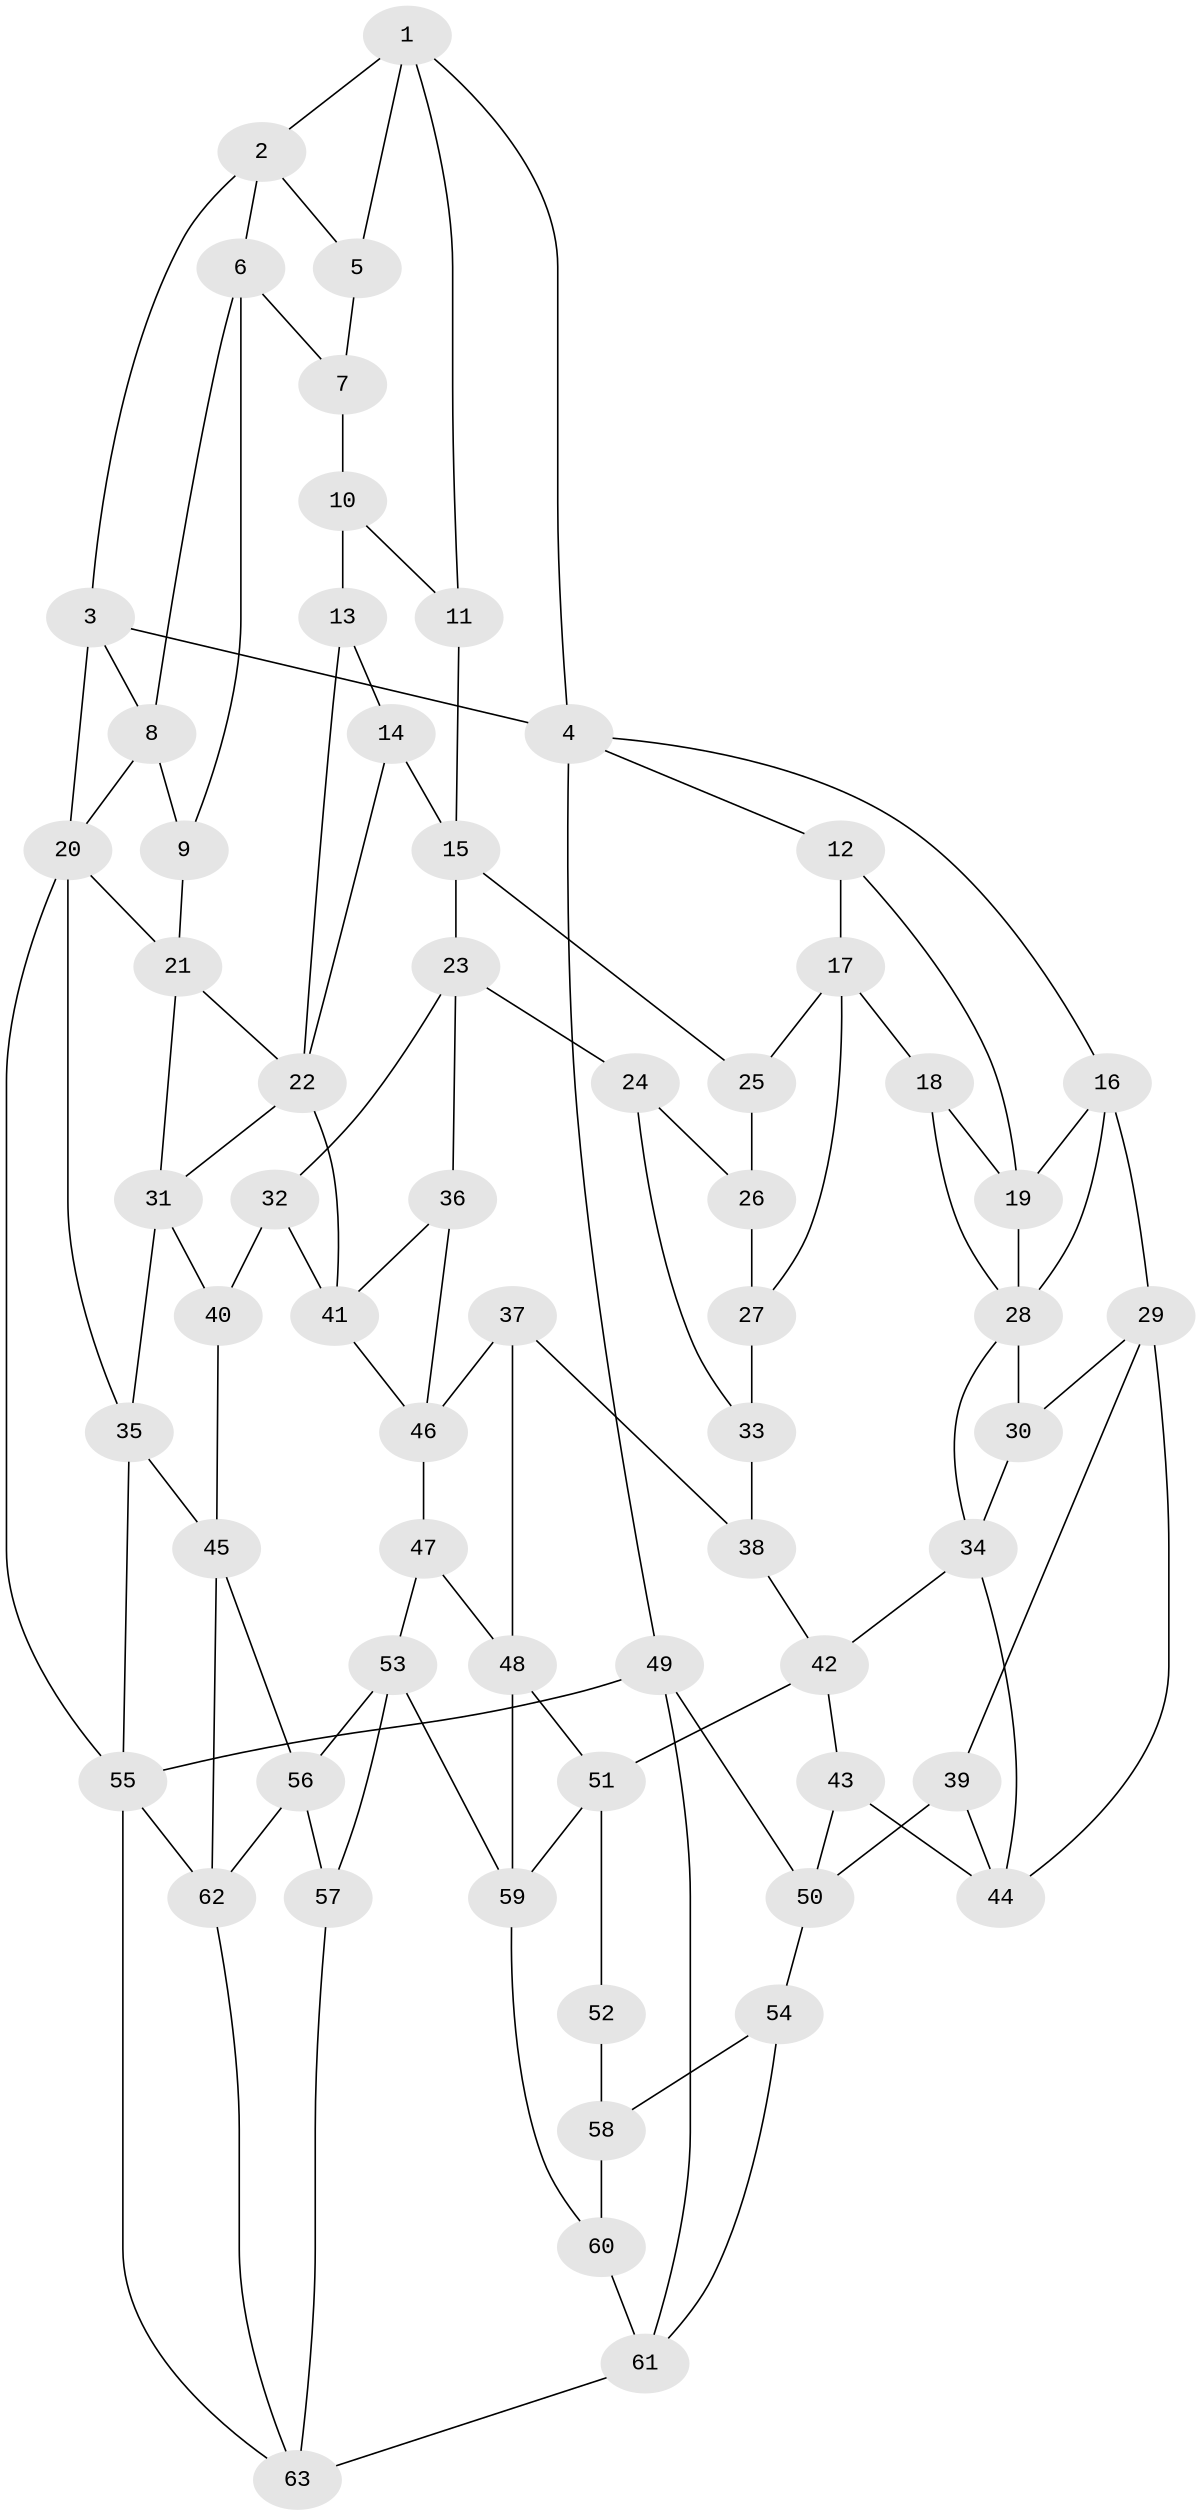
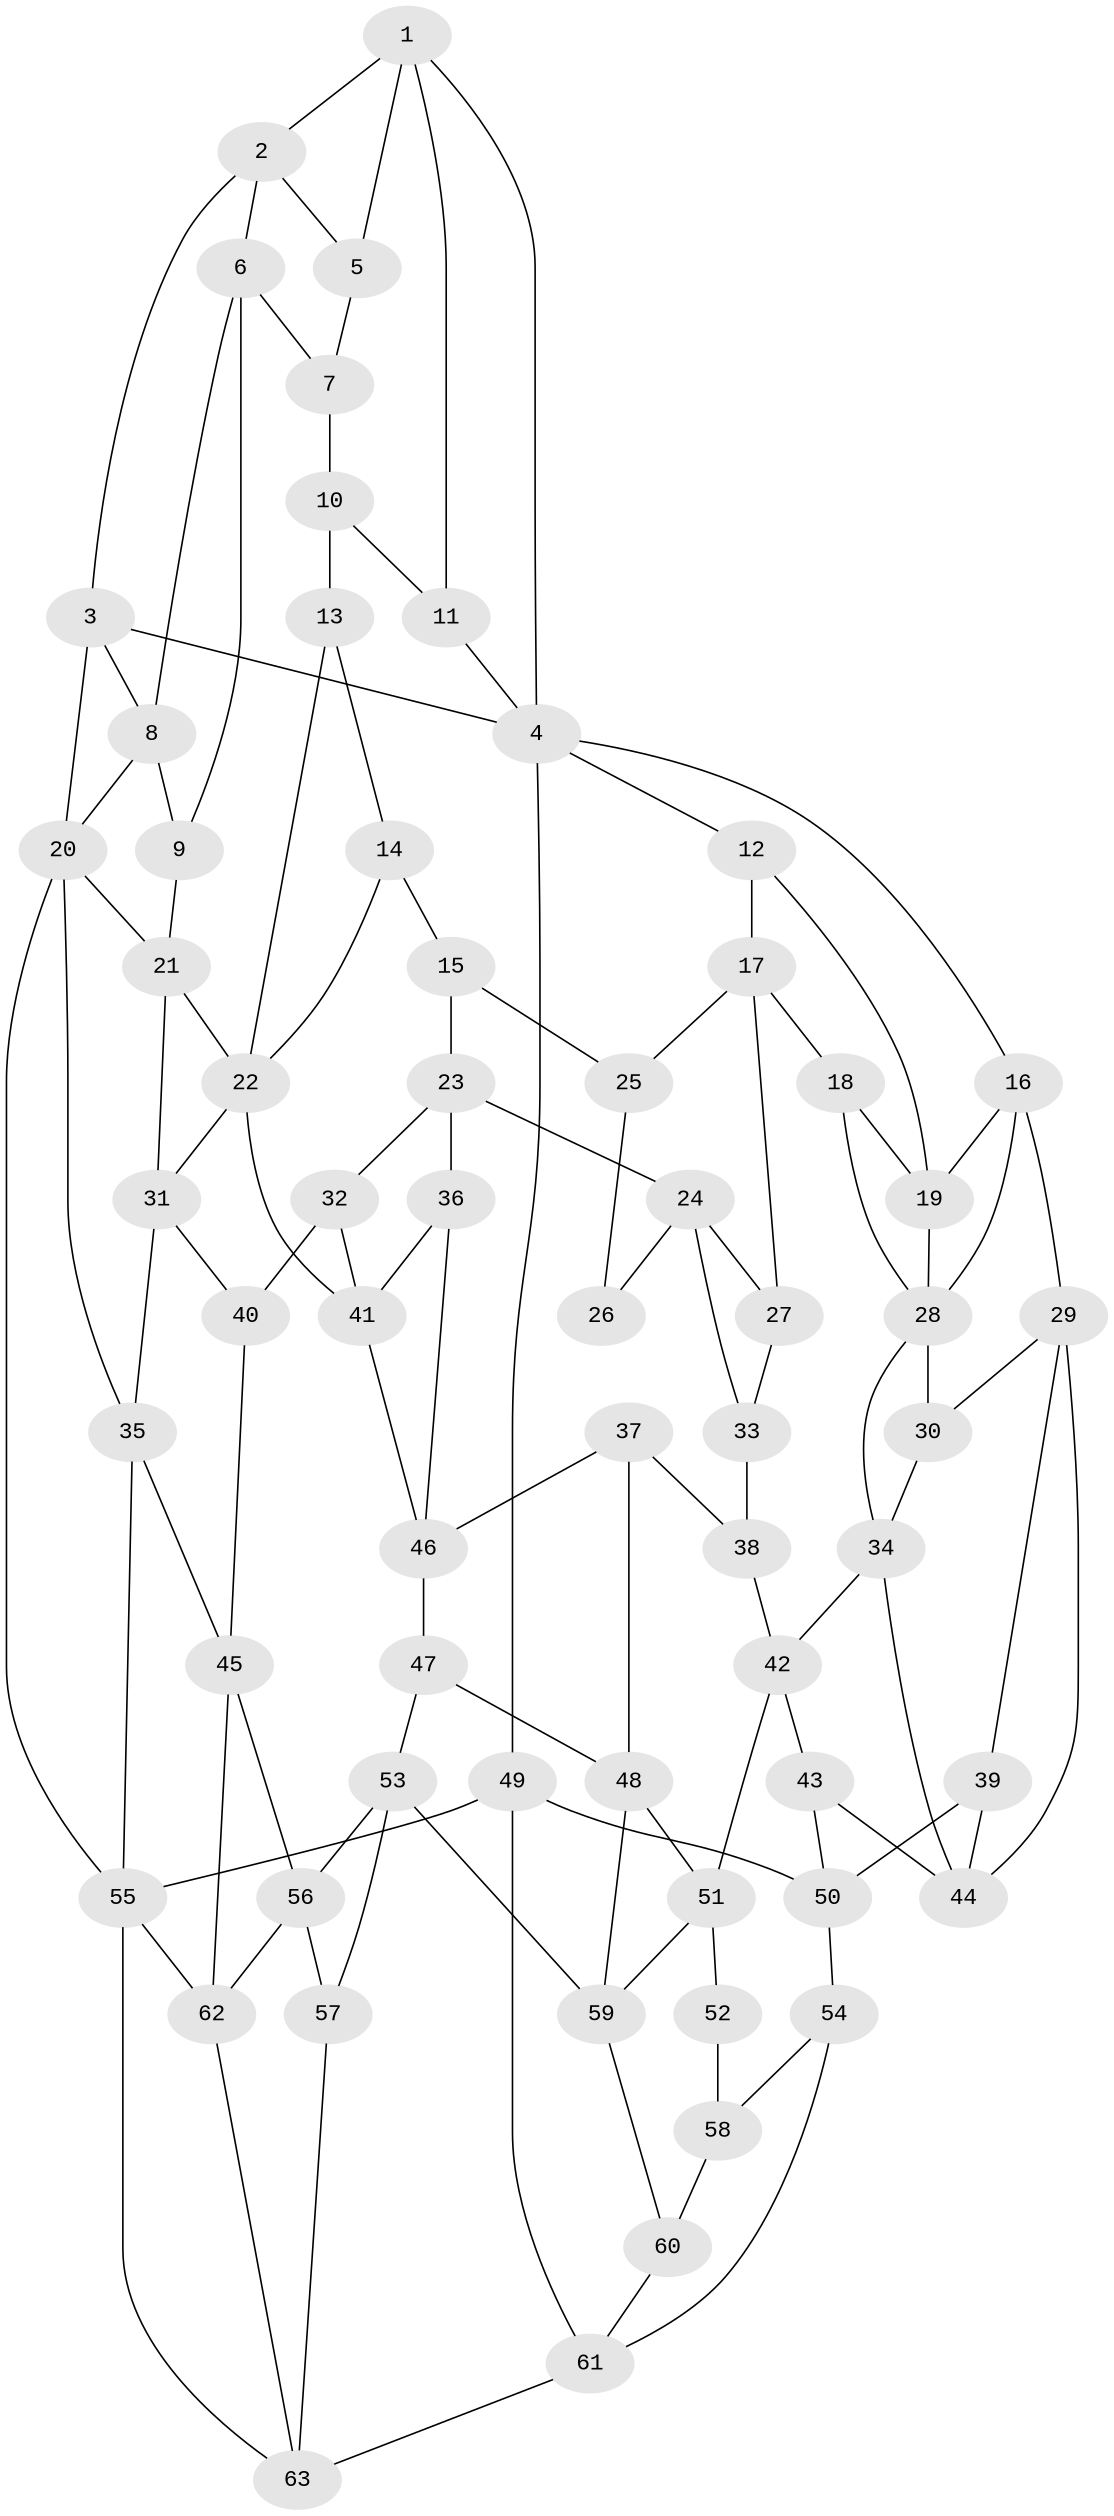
edge "11" -- "15": now "11" -- "4"
edge "26" -- "27": now "24" -- "27"
